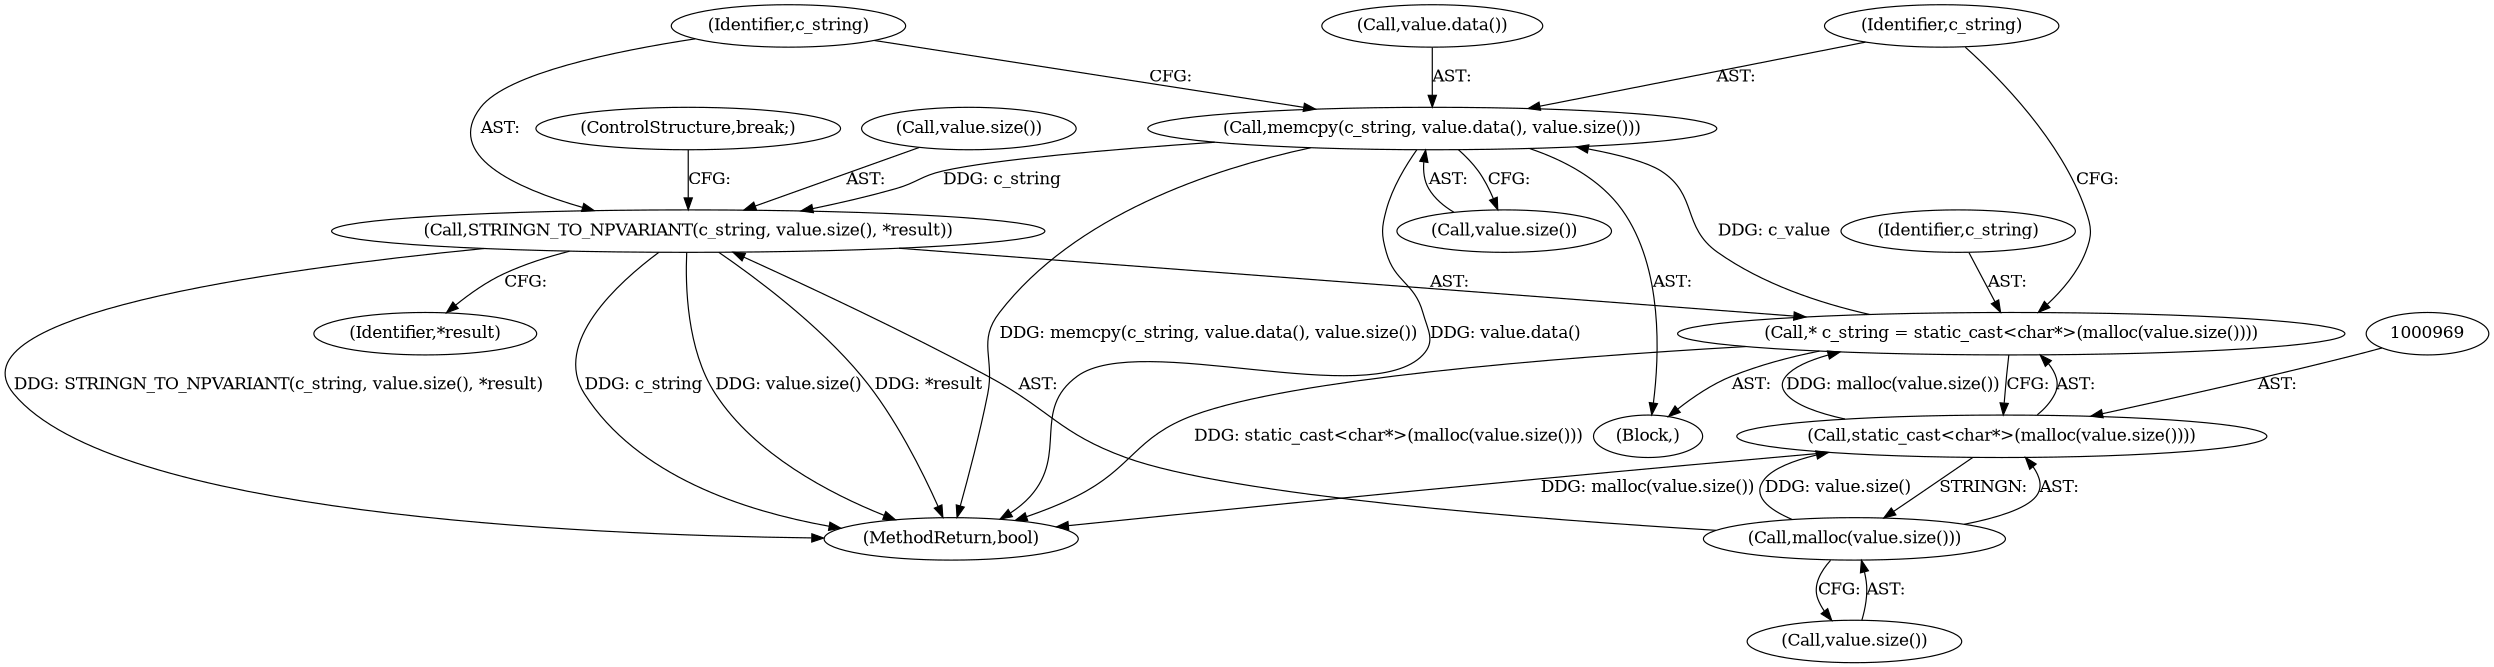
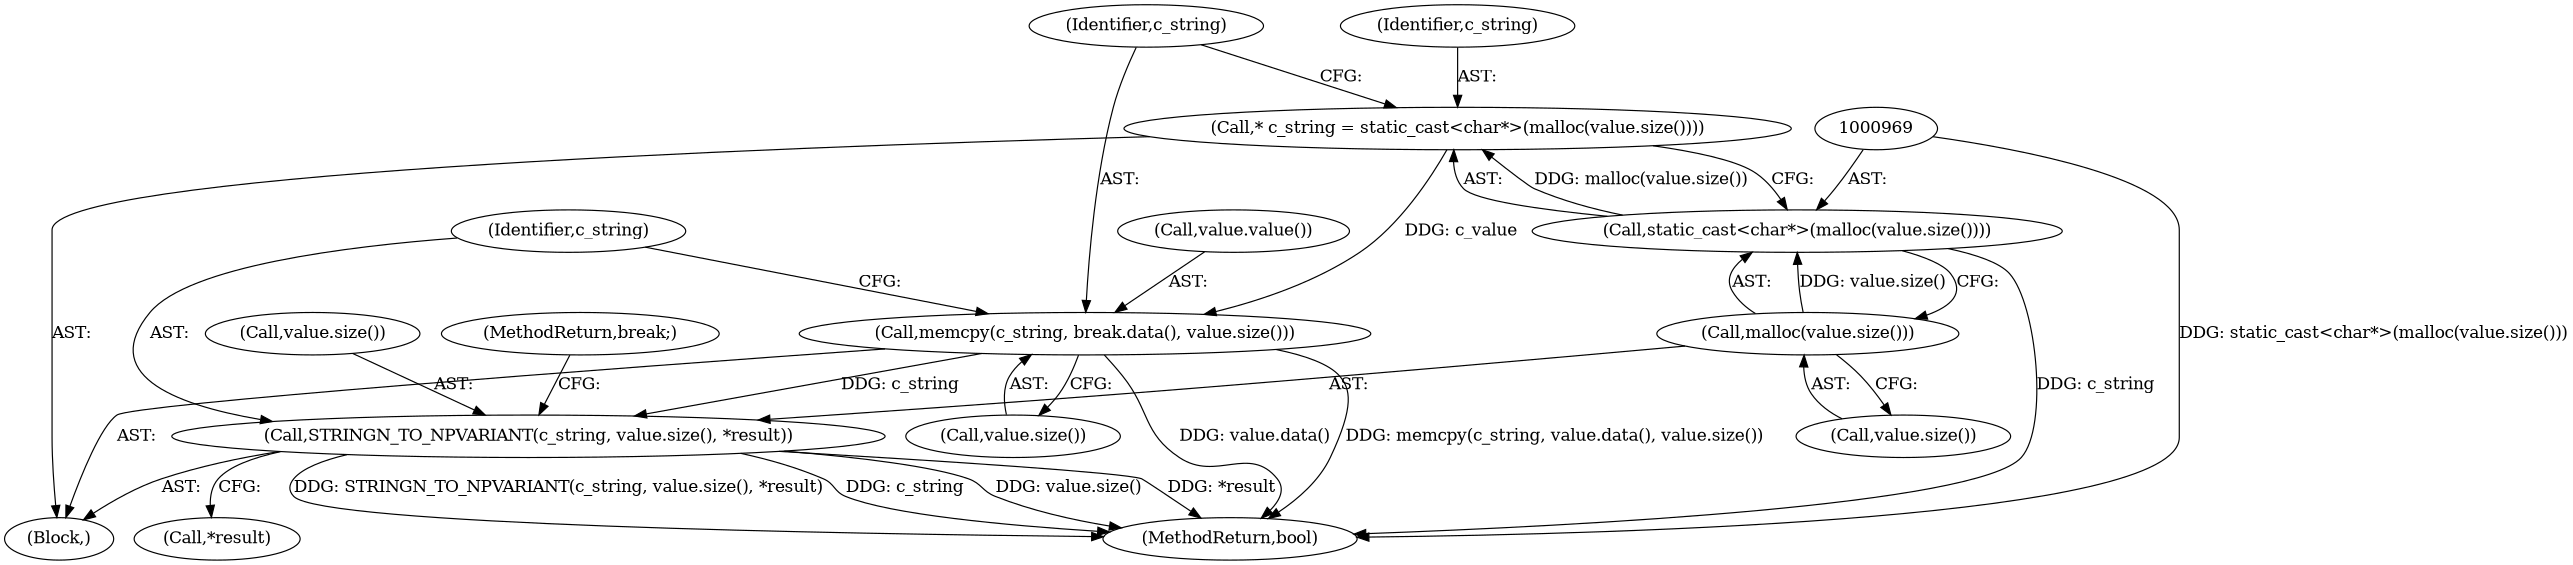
node "(Call,value.data())": label "(Call,value.data())" -> "(Call,value.value())"
node "(ControlStructure,break;)": label "(ControlStructure,break;)" -> "(MethodReturn,break;)"
node "(Call,memcpy(c_string, value.data(), value.size()))": label "(Call,memcpy(c_string, value.data(), value.size()))" -> "(Call,memcpy(c_string, break.data(), value.size()))"
edge "(Call,STRINGN_TO_NPVARIANT(c_string, value.size(), *result))" -> "(Call,* c_string = static_cast<char*>(malloc(value.size())))": now "(Call,STRINGN_TO_NPVARIANT(c_string, value.size(), *result))" -> "(Block,)"
node "(Identifier,*result)": label "(Identifier,*result)" -> "(Call,*result)"
edge "(Call,* c_string = static_cast<char*>(malloc(value.size())))" -> "(MethodReturn,bool)": now "1000969" -> "(MethodReturn,bool)"
edge "(Call,static_cast<char*>(malloc(value.size())))" -> "(MethodReturn,bool)": label "DDG: malloc(value.size())" -> "DDG: c_string"
edge "(Call,static_cast<char*>(malloc(value.size())))" -> "(Call,malloc(value.size()))": label "STRINGN: " -> "CFG: "
